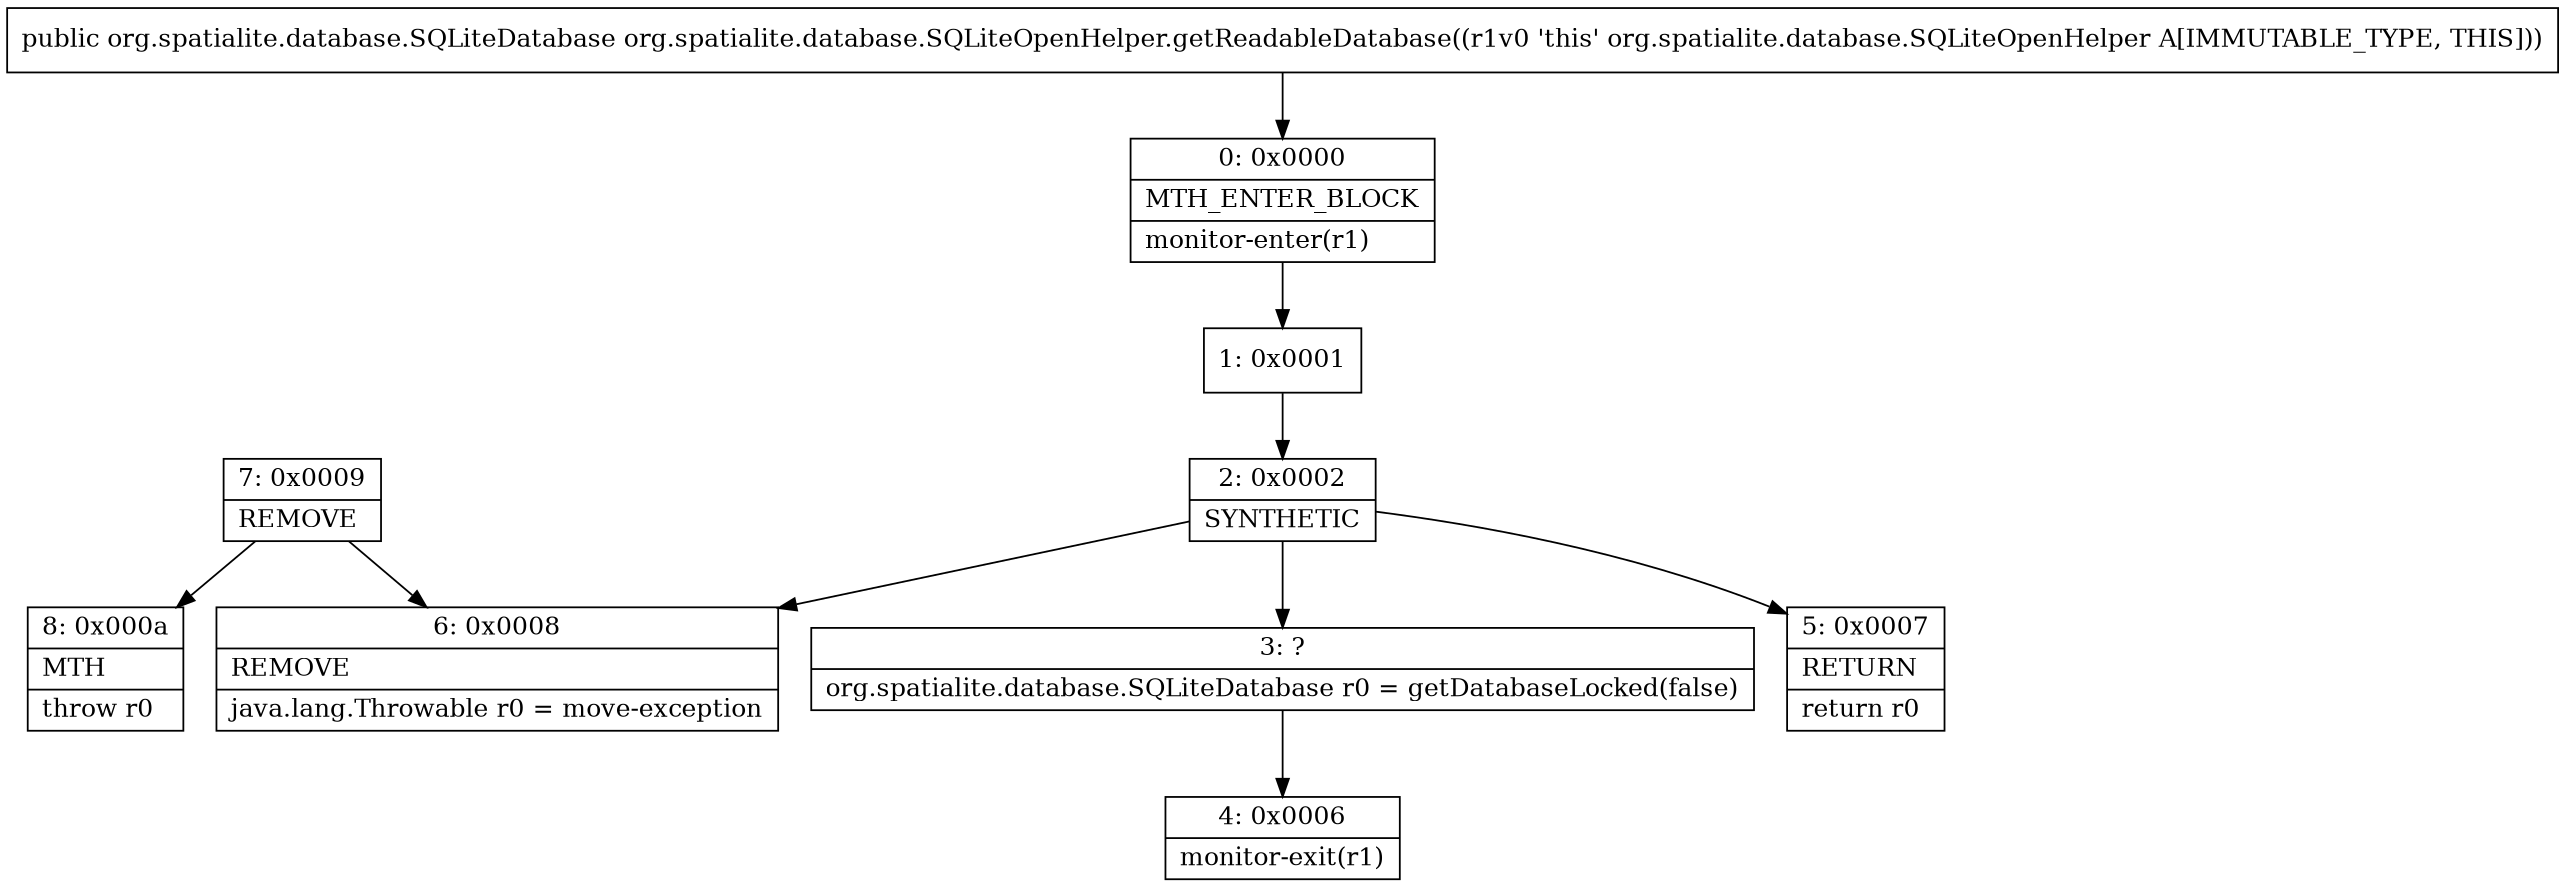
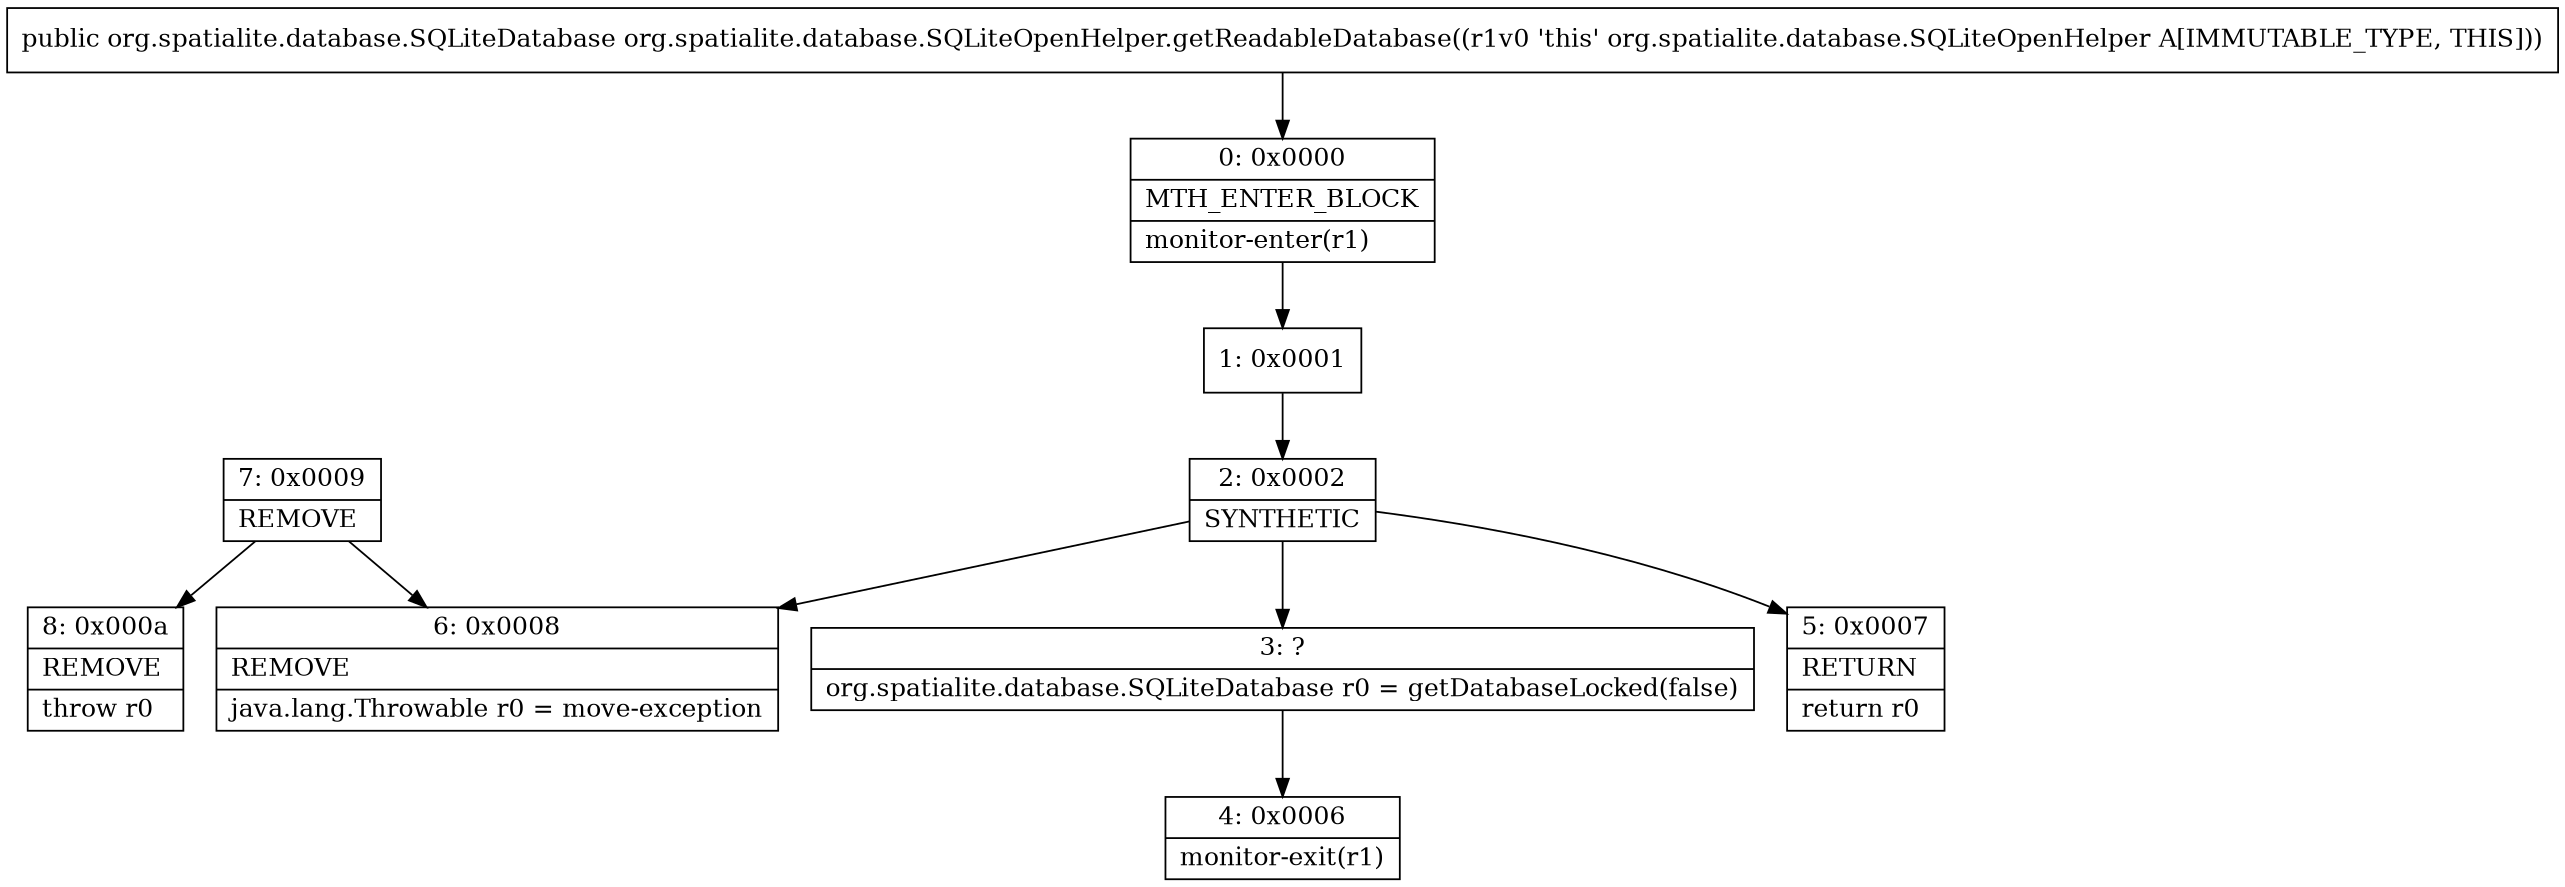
node "8: 0x000a": text "MTH" -> "REMOVE"
